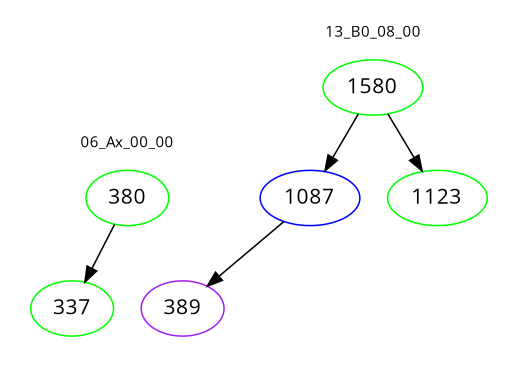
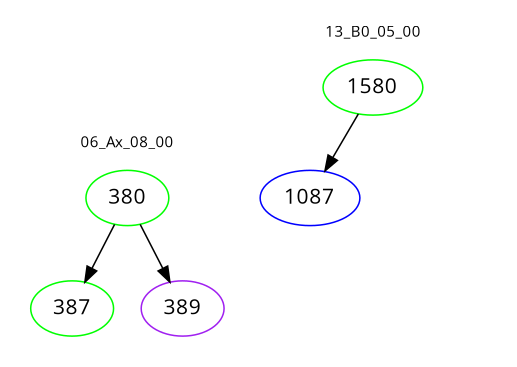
cluster "13_B0_08_00": label "13_B0_08_00" -> "13_B0_05_00"
cluster "06_Ax_00_00": label "06_Ax_00_00" -> "06_Ax_08_00"
node "1123": removed
edge "1087" -> "389": now "380" -> "389"
node "337": label "337" -> "387"
